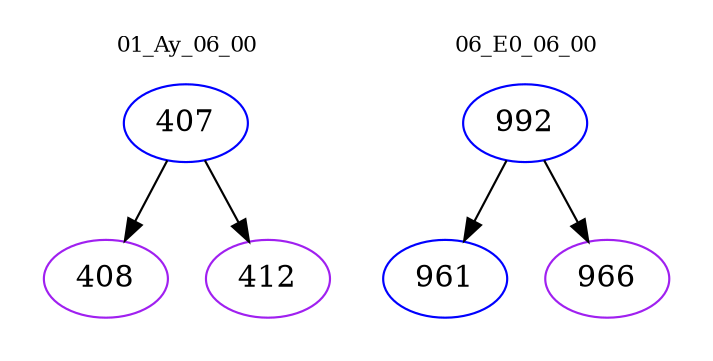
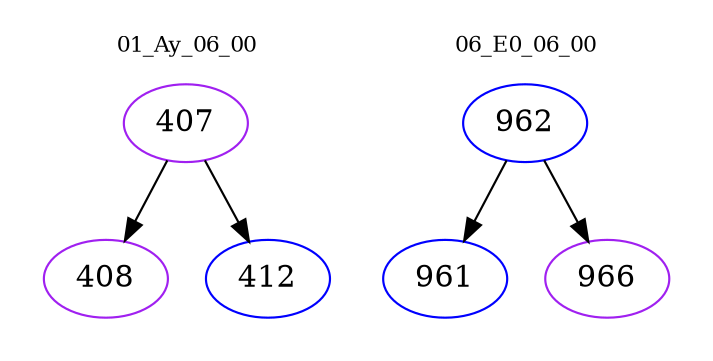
node "407": color blue -> purple
node "992": label "992" -> "962"
node "412": color purple -> blue
